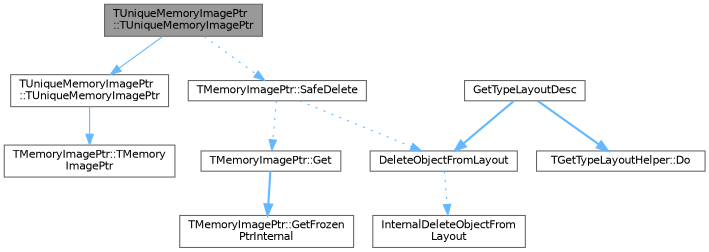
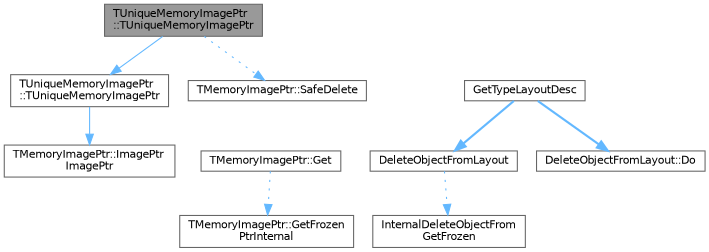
edge "TMemoryImagePtr::SafeDelete" -> "TMemoryImagePtr::Get": removed
edge "TMemoryImagePtr::SafeDelete" -> "DeleteObjectFromLayout": removed
node "TMemoryImagePtr::TMemory ImagePtr": label "TMemoryImagePtr::TMemory ImagePtr" -> "TMemoryImagePtr::ImagePtr ImagePtr"
node "TGetTypeLayoutHelper::Do": label "TGetTypeLayoutHelper::Do" -> "DeleteObjectFromLayout::Do"
edge "TMemoryImagePtr::Get" -> "TMemoryImagePtr::GetFrozen PtrInternal": style bold -> dotted
node "InternalDeleteObjectFrom Layout": label "InternalDeleteObjectFrom Layout" -> "InternalDeleteObjectFrom GetFrozen"
